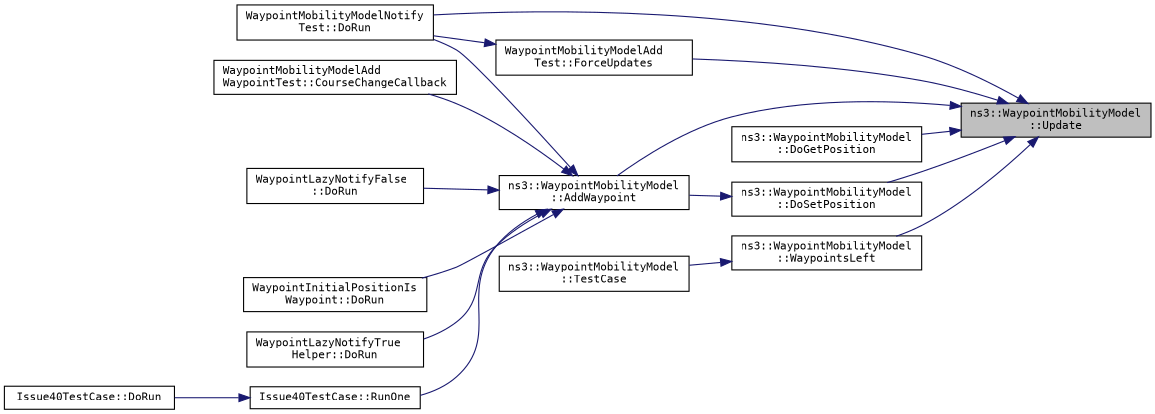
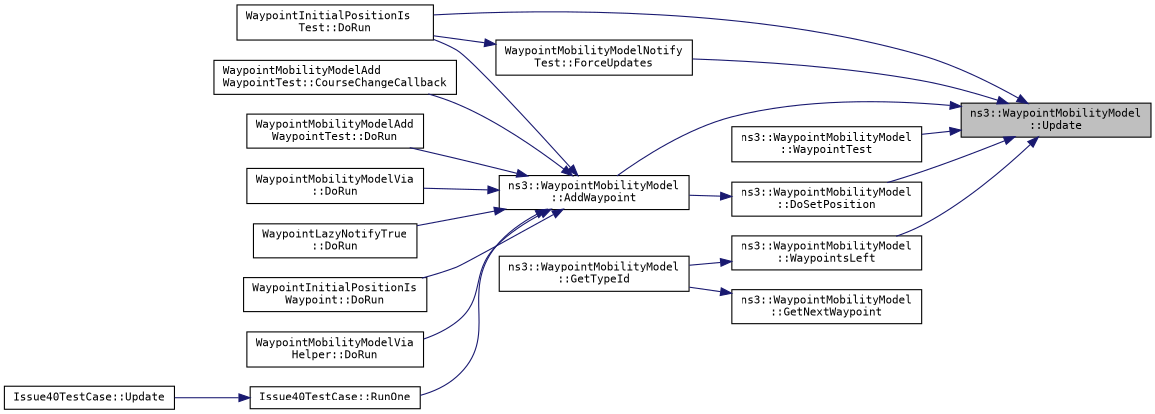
node "WaypointMobilityModelNotify Test::DoRun": label "WaypointMobilityModelNotify Test::DoRun" -> "WaypointInitialPositionIs Test::DoRun"
node "WaypointMobilityModelAdd Test::ForceUpdates": label "WaypointMobilityModelAdd Test::ForceUpdates" -> "WaypointMobilityModelNotify Test::ForceUpdates"
node "WaypointMobilityModelAdd WaypointTest::DoRun": added
node "ns3::WaypointMobilityModel ::DoGetPosition": label "ns3::WaypointMobilityModel ::DoGetPosition" -> "ns3::WaypointMobilityModel ::WaypointTest"
node "WaypointLazyNotifyFalse ::DoRun": label "WaypointLazyNotifyFalse ::DoRun" -> "WaypointMobilityModelVia ::DoRun"
node "WaypointLazyNotifyTrue ::DoRun": added
node "ns3::WaypointMobilityModel ::TestCase": label "ns3::WaypointMobilityModel ::TestCase" -> "ns3::WaypointMobilityModel ::GetTypeId"
node "ns3::WaypointMobilityModel ::GetNextWaypoint": added
node "WaypointLazyNotifyTrue Helper::DoRun": label "WaypointLazyNotifyTrue Helper::DoRun" -> "WaypointMobilityModelVia Helper::DoRun"
node "Issue40TestCase::DoRun": label "Issue40TestCase::DoRun" -> "Issue40TestCase::Update"
